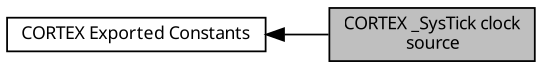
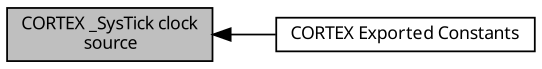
edge "CORTEX _SysTick clock source" -> "CORTEX Exported Constants": reversed
